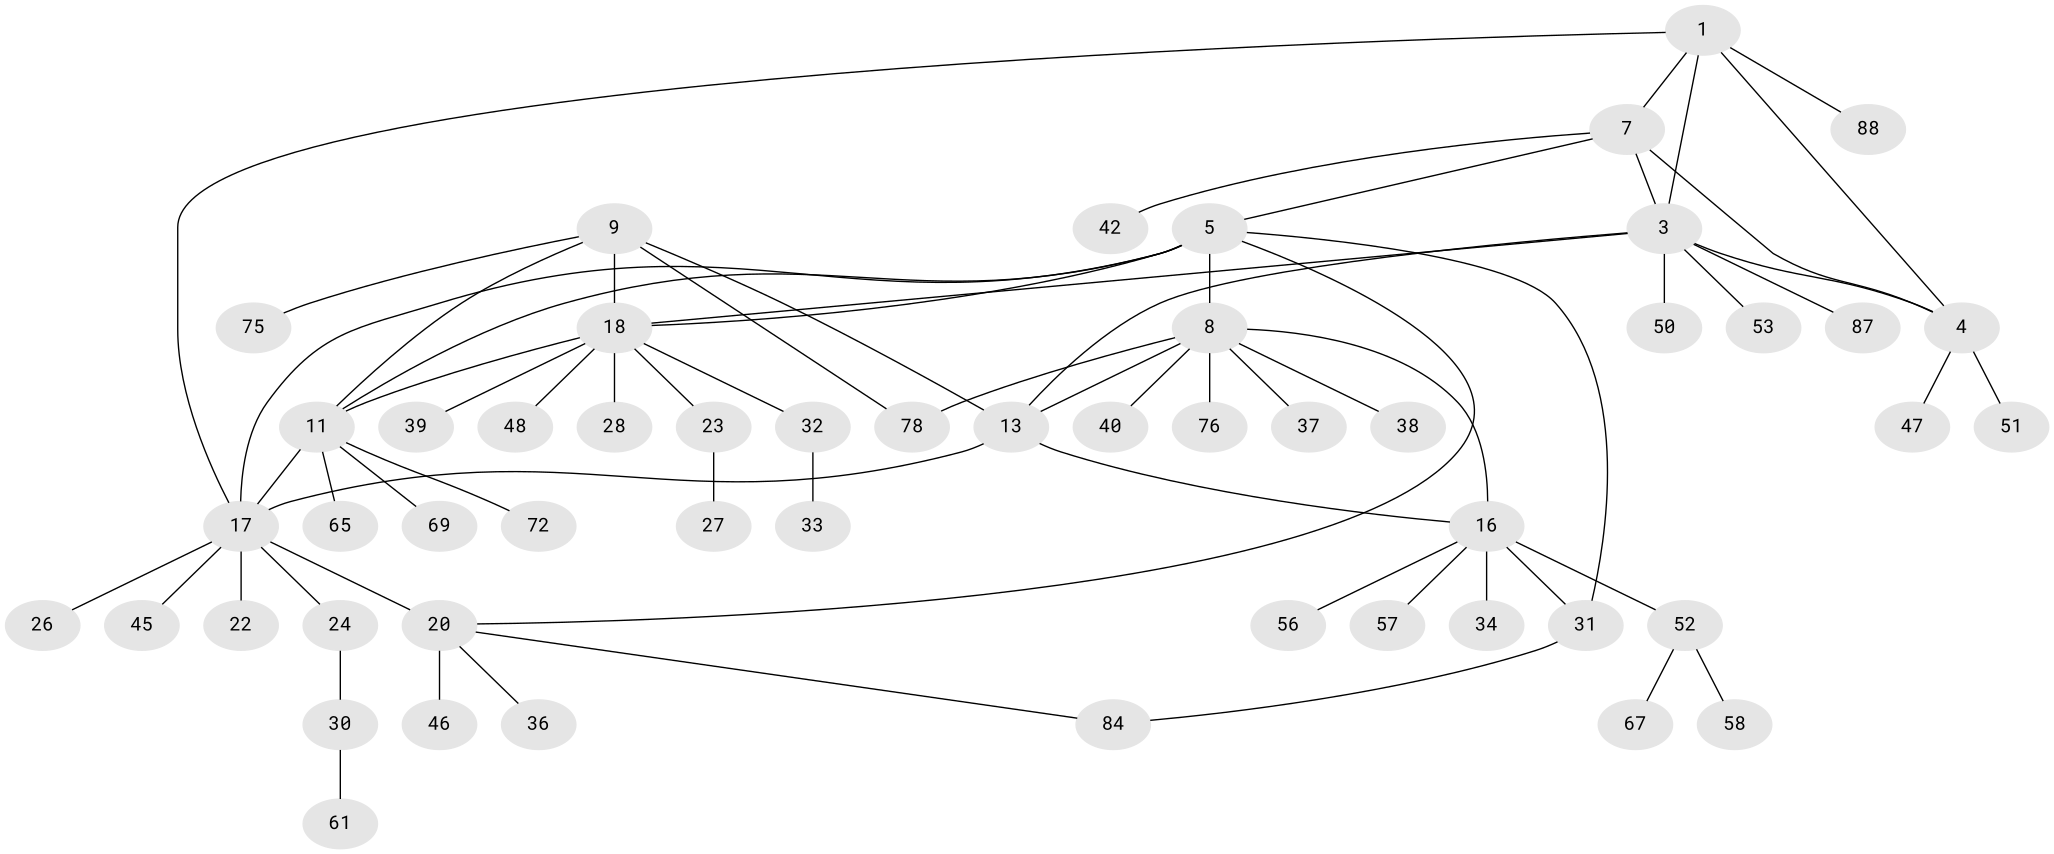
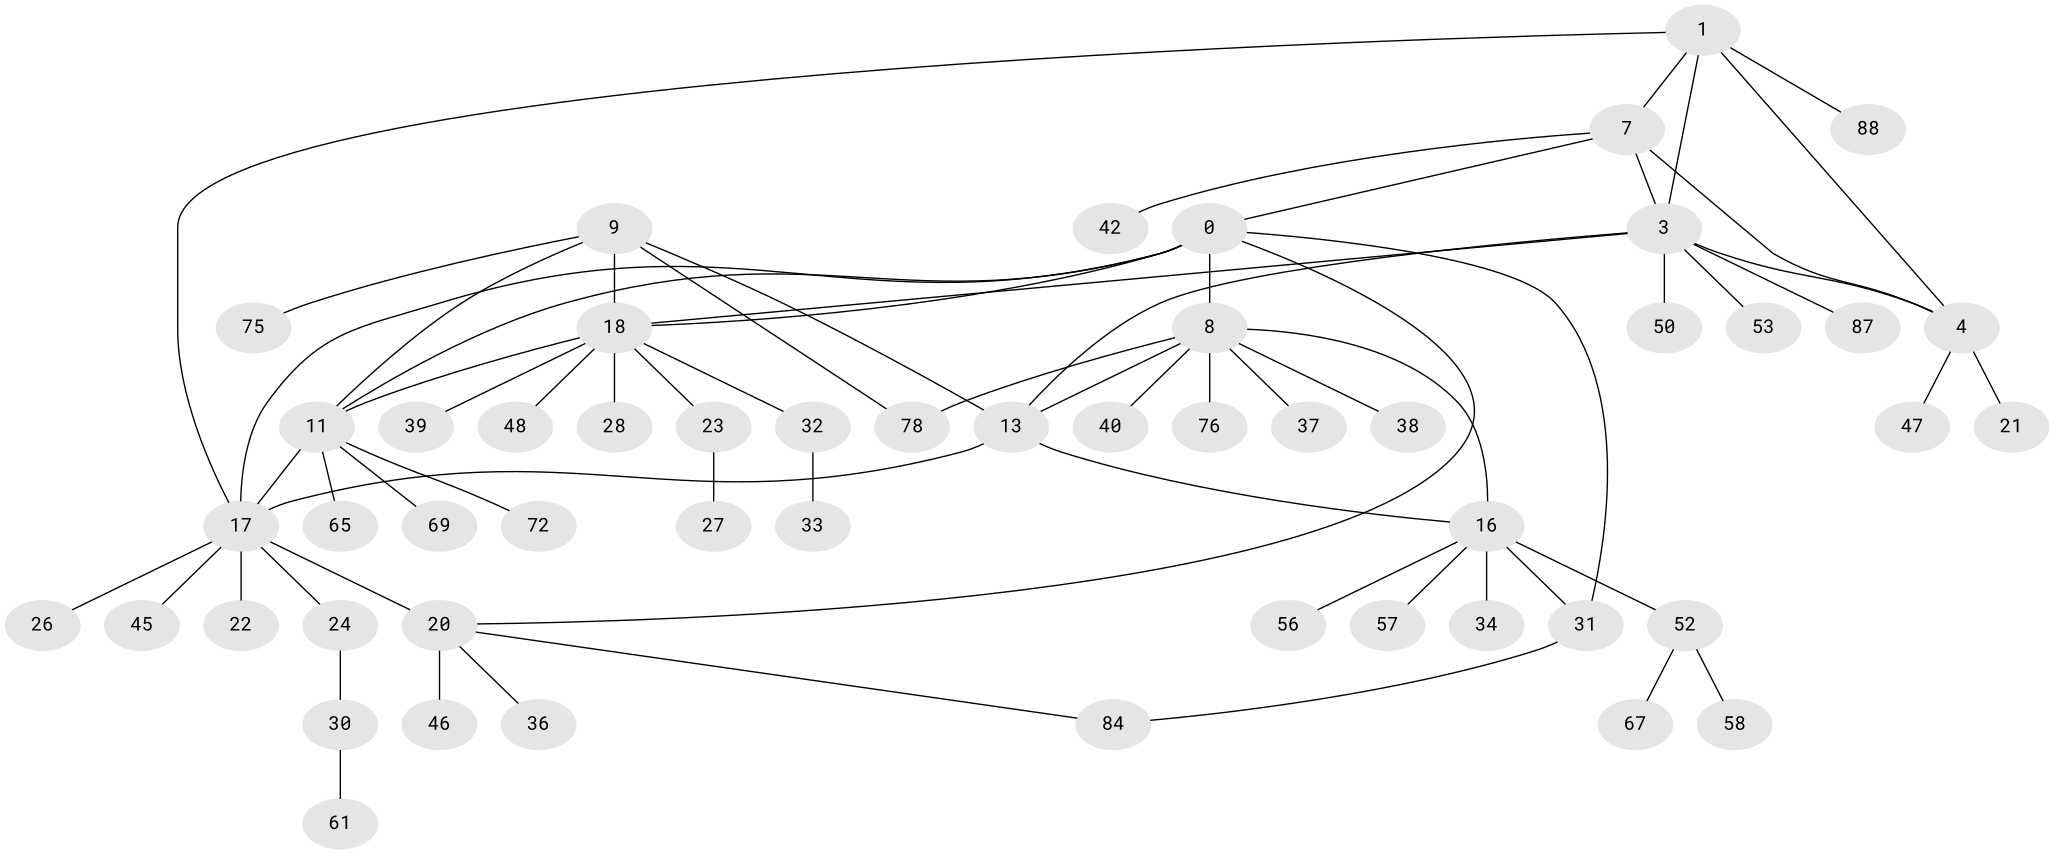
node "5": label "5" -> "0"
node "51": label "51" -> "21"
